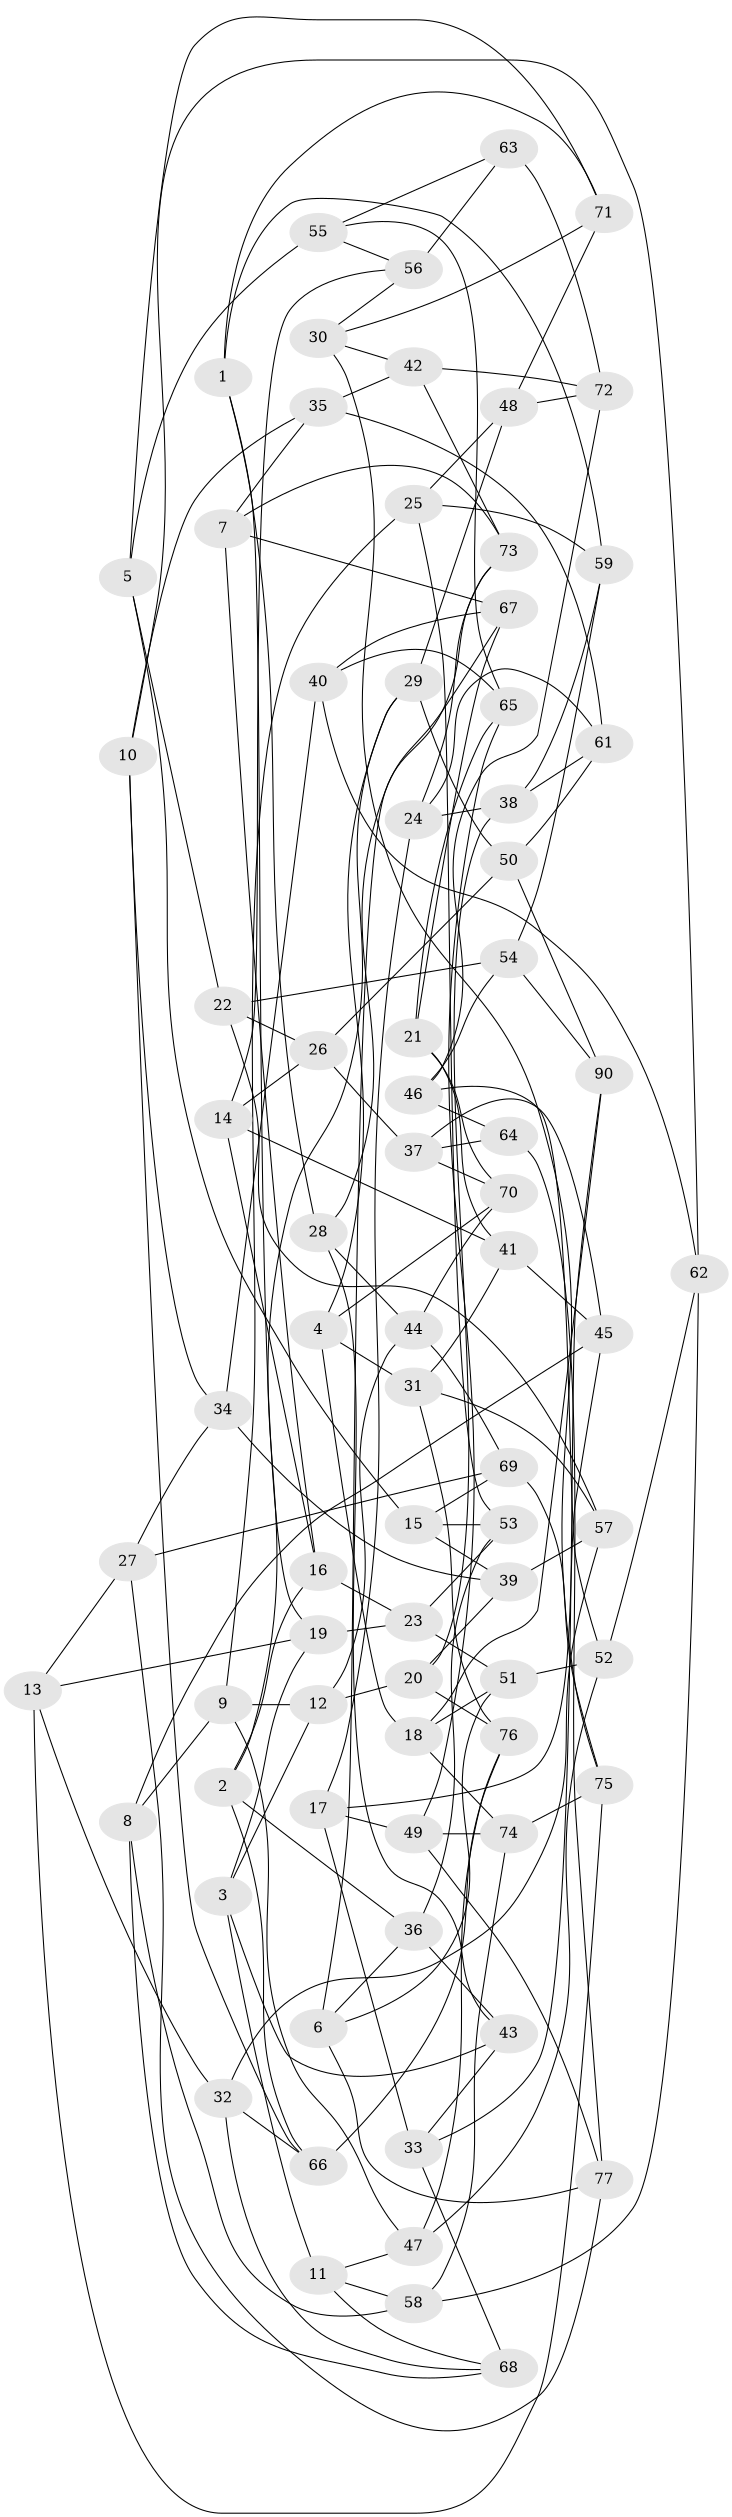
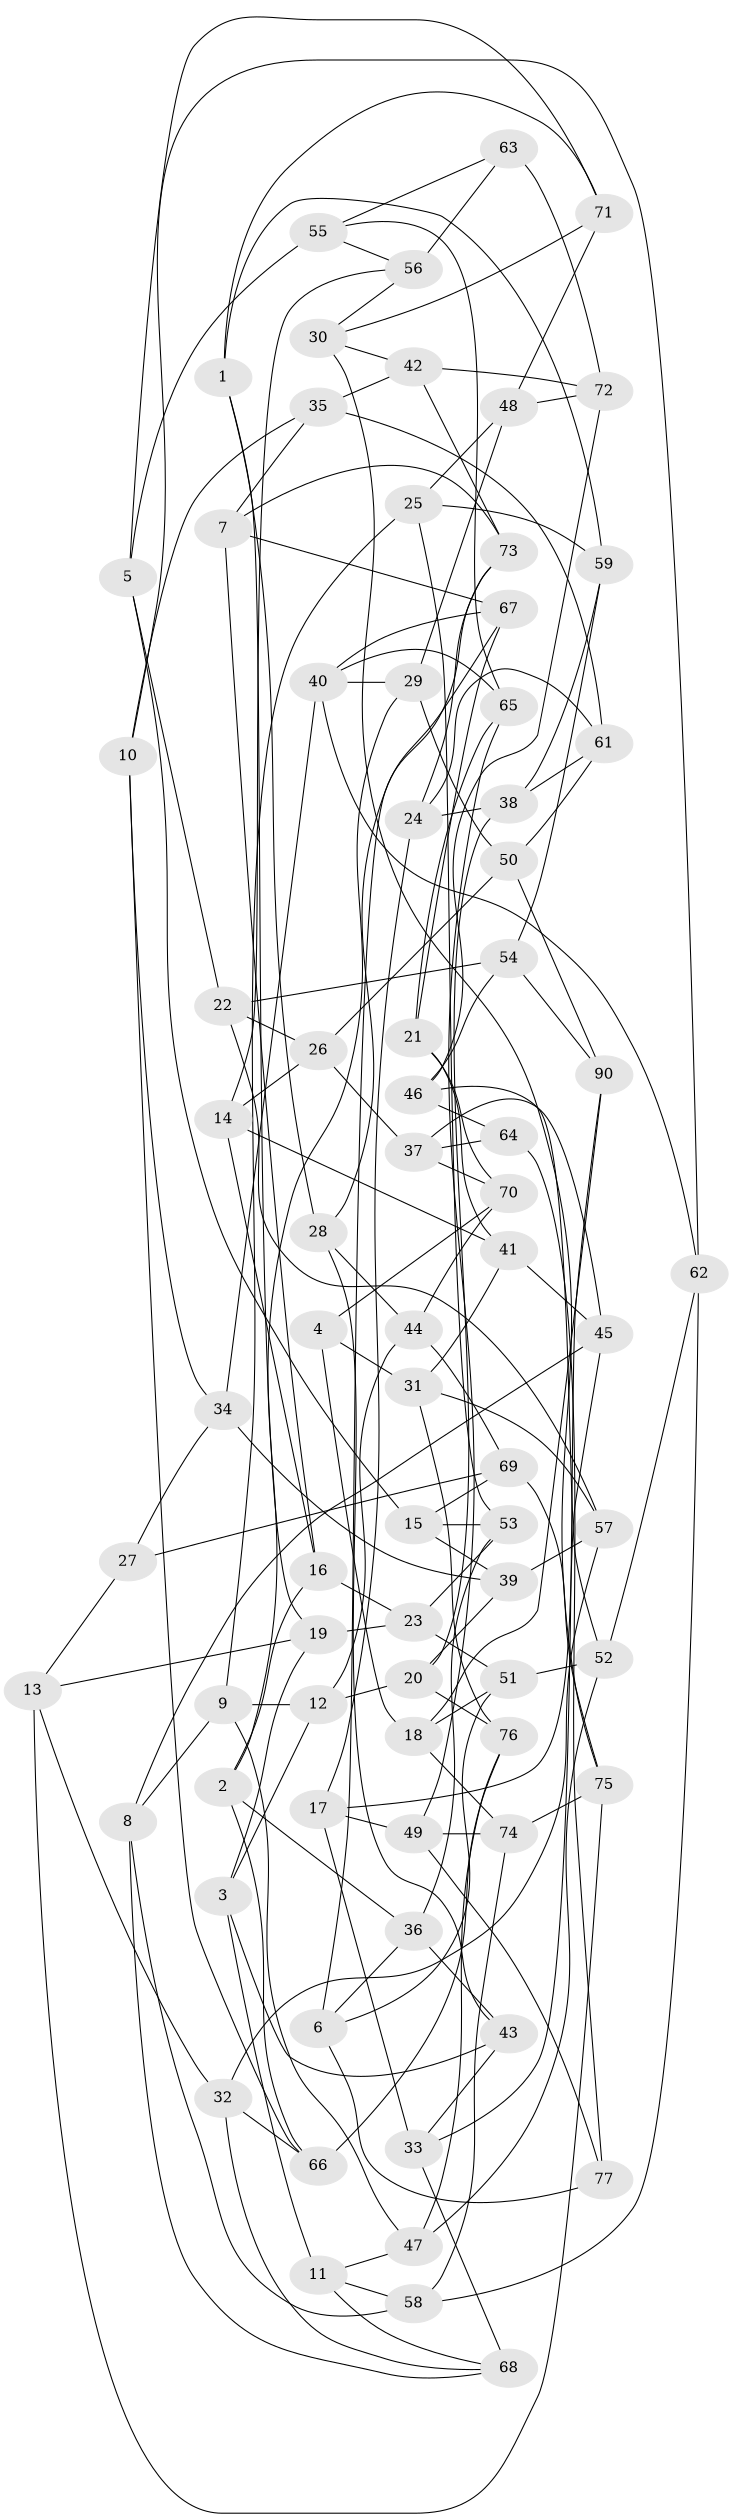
edge "29" -- "4": now "29" -- "40"
edge "27" -- "77": removed
